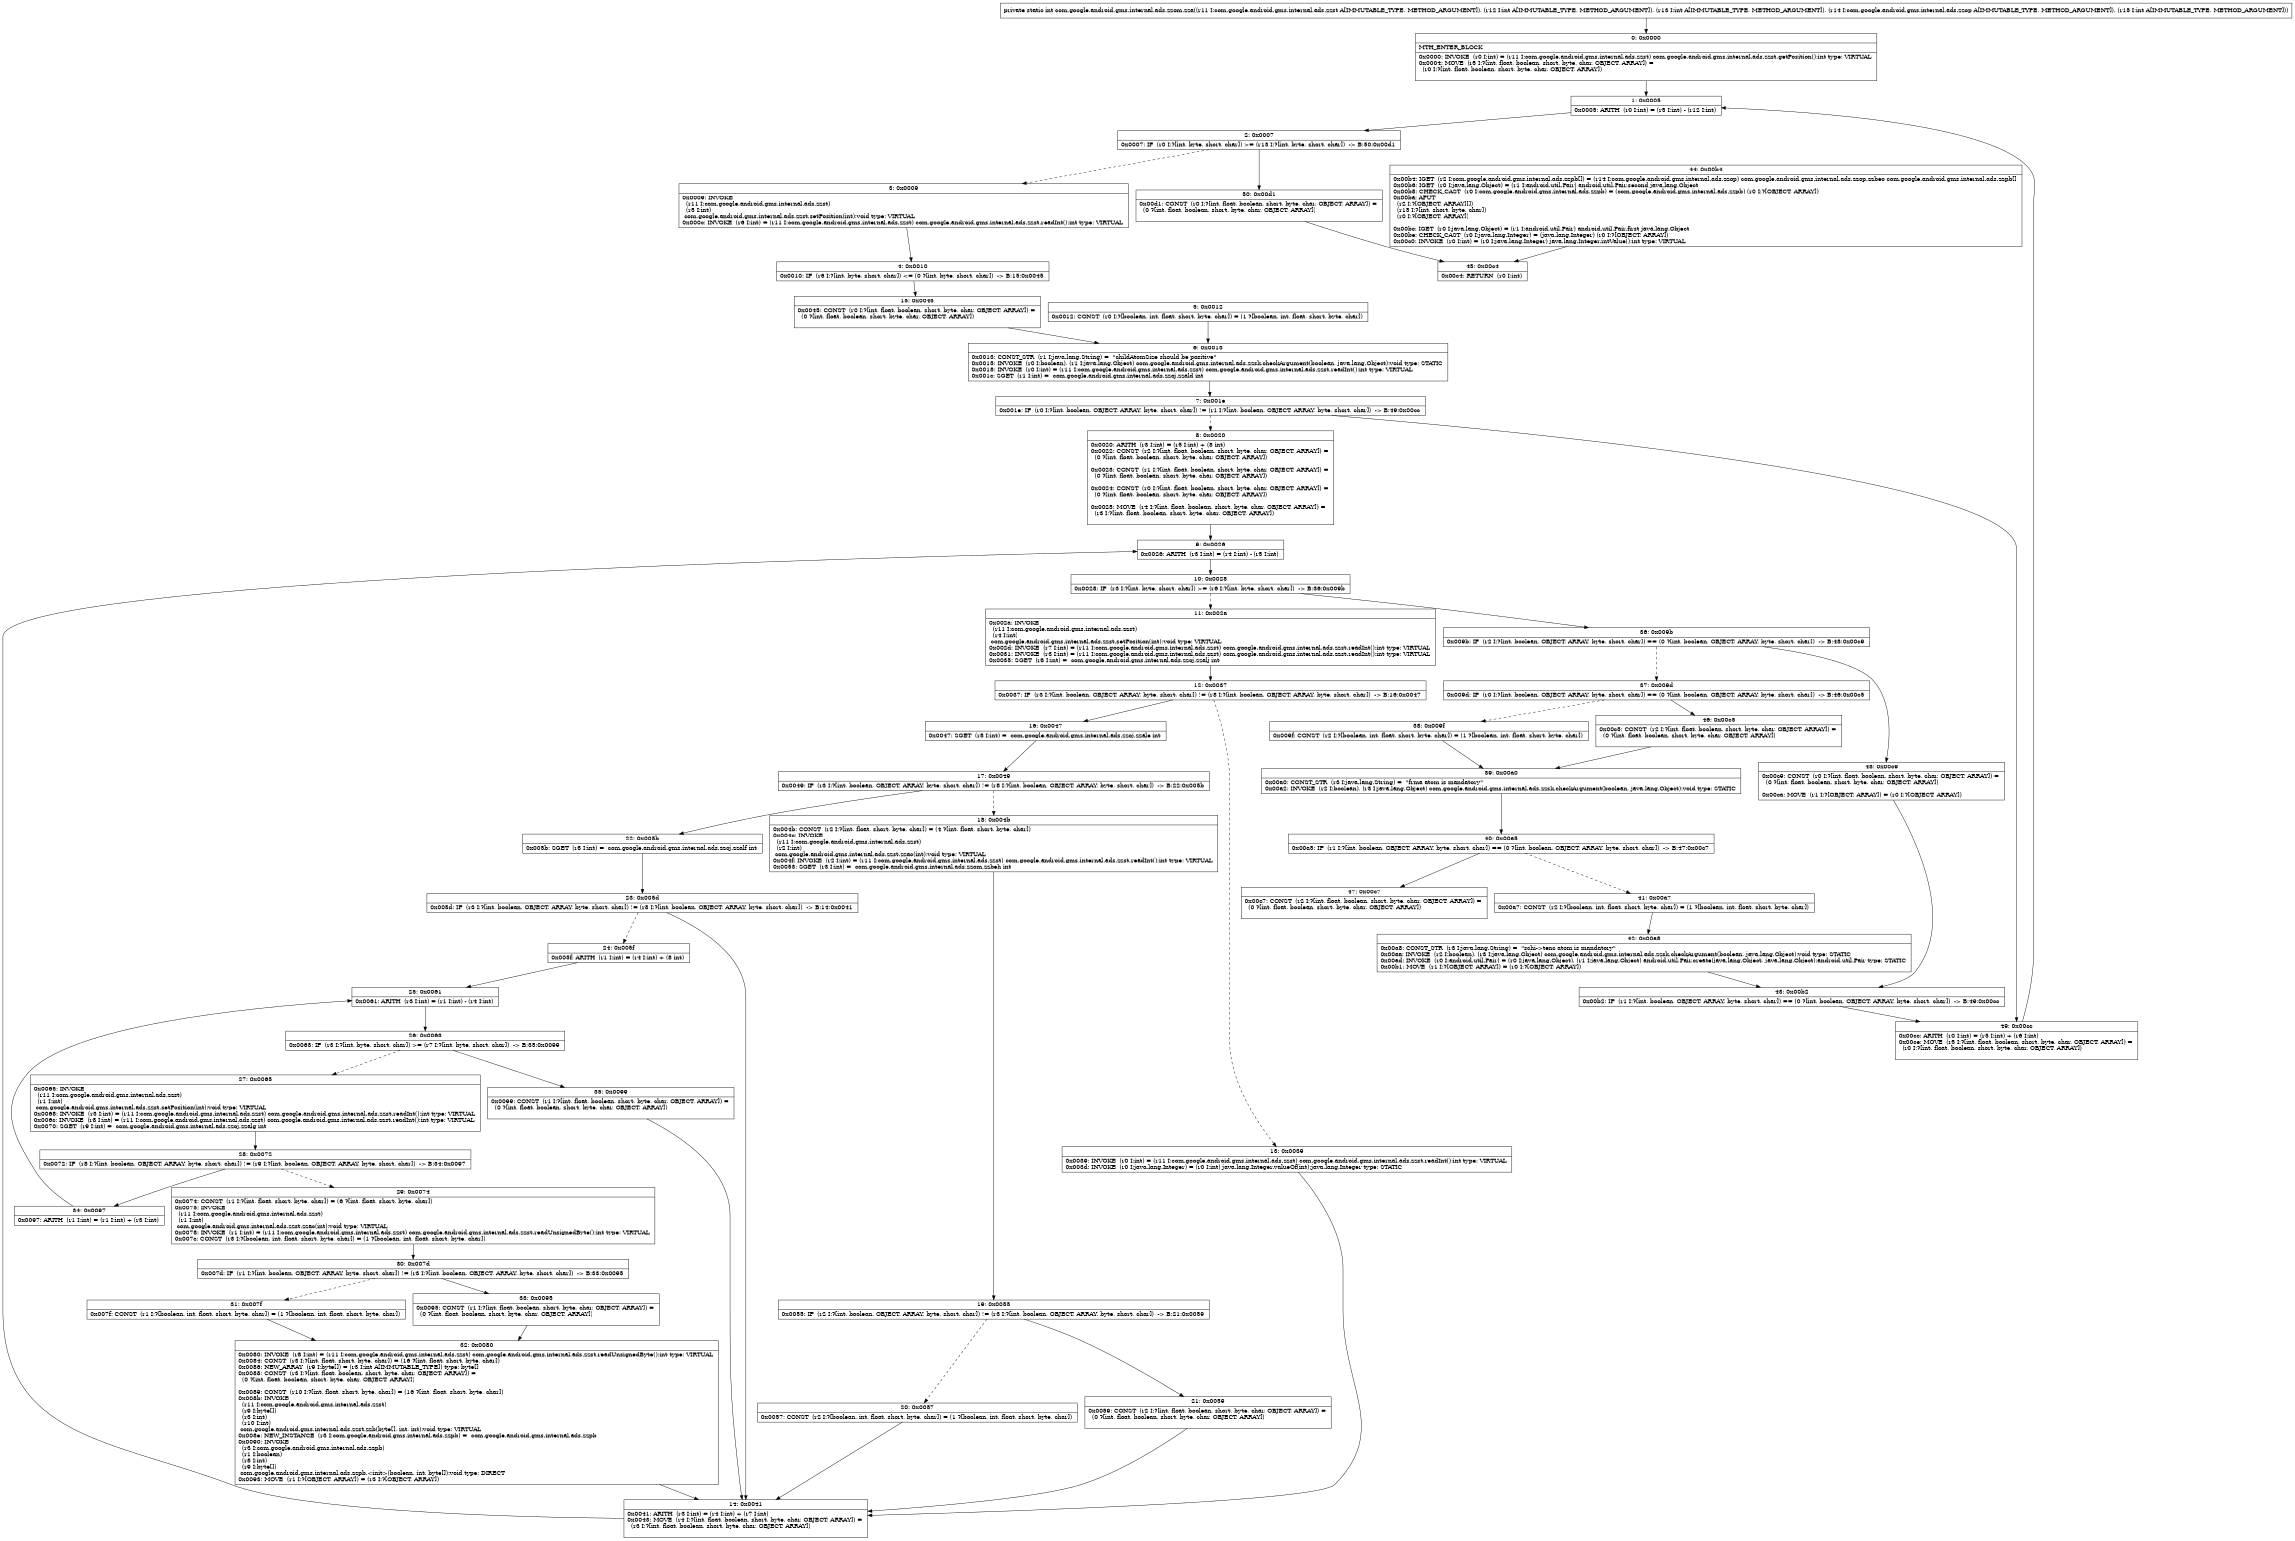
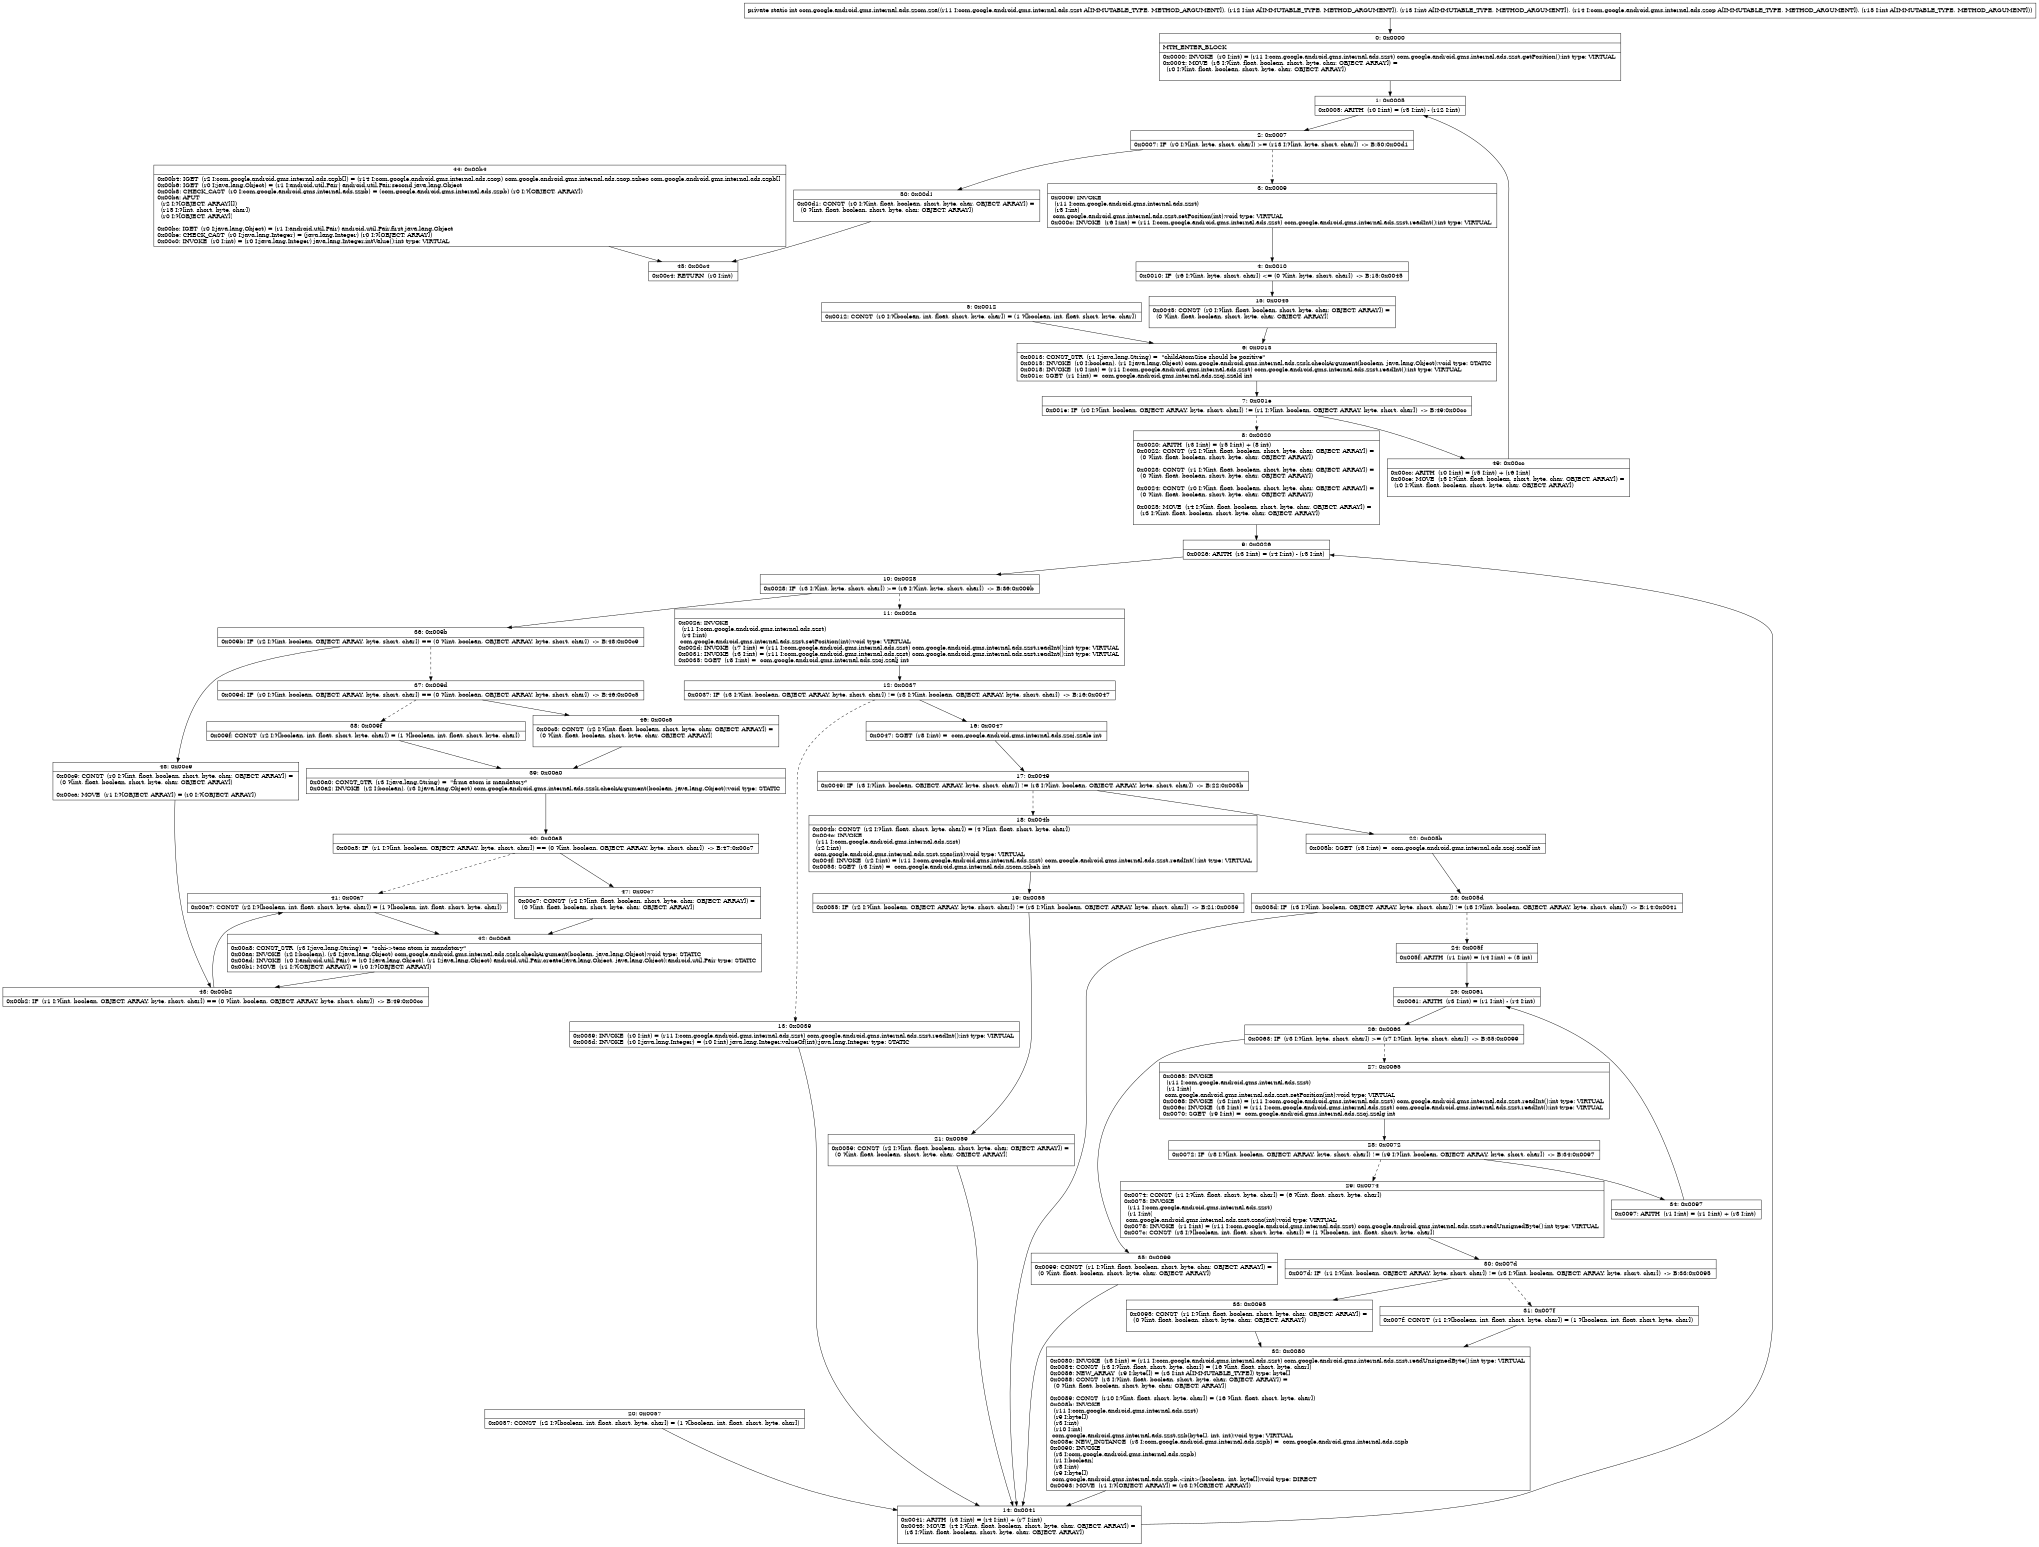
edge "47: 0x00c7" -> "42: 0x00a8": added
edge "43: 0x00b2" -> "49: 0x00cc": now "43: 0x00b2" -> "41: 0x00a7"
edge "19: 0x0055" -> "20: 0x0057": removed
